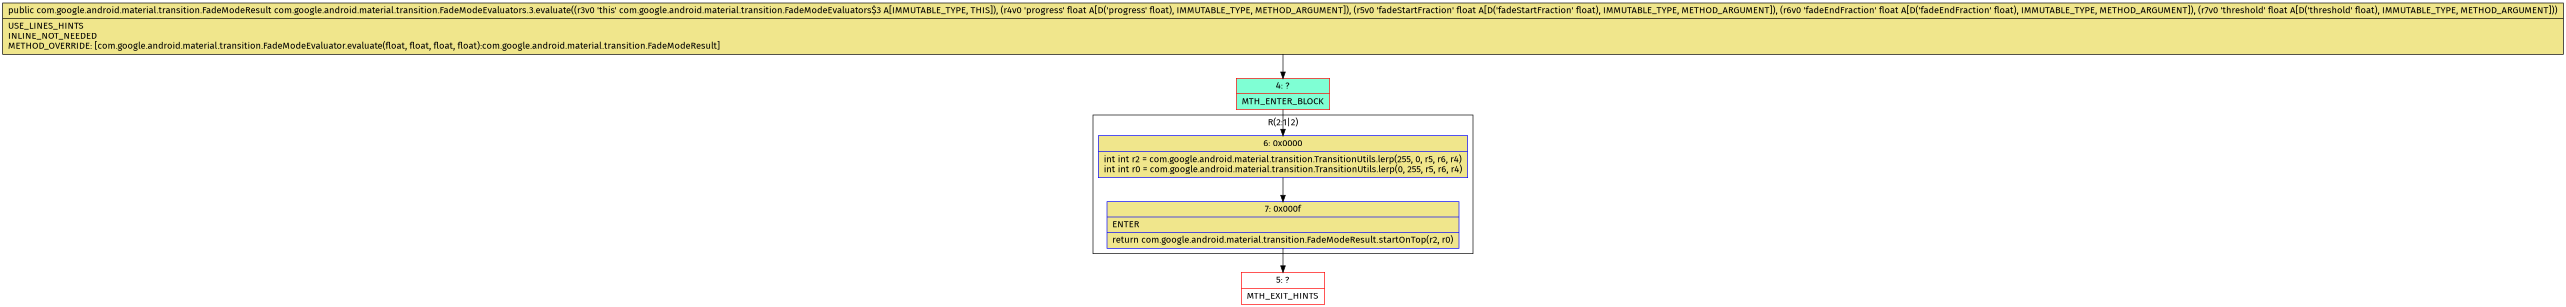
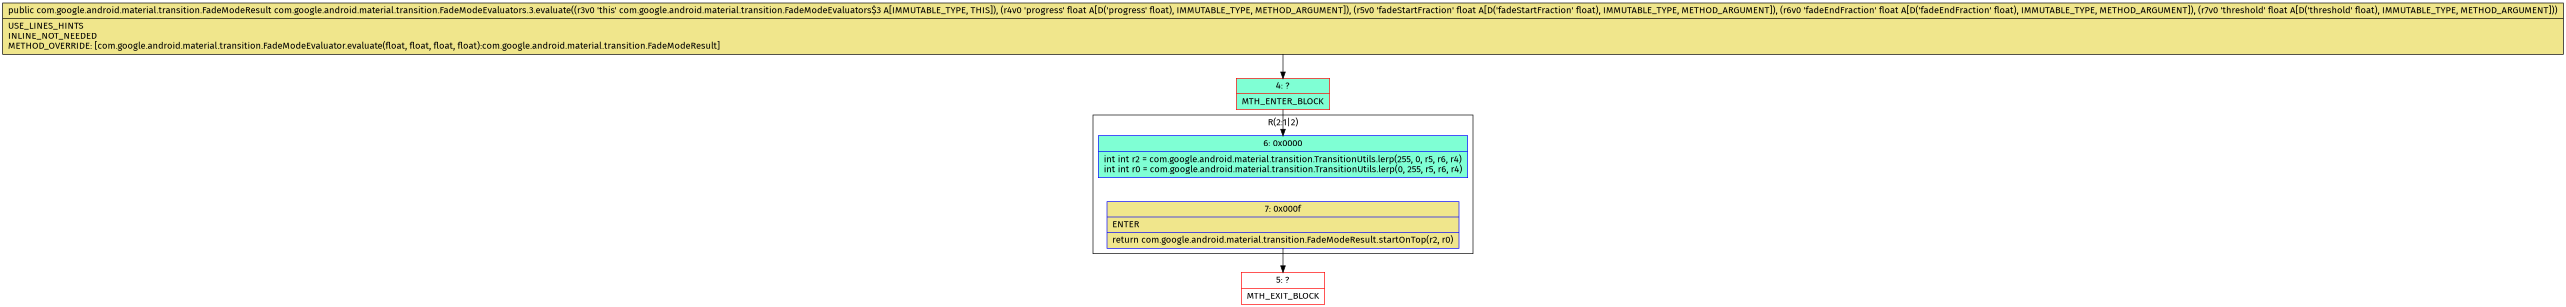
node "6: 0x0000": fillcolor khaki -> aquamarine
edge "6: 0x0000" -> "7: 0x000f": removed
node "5: ?": text "MTH_EXIT_HINTS" -> "MTH_EXIT_BLOCK"
